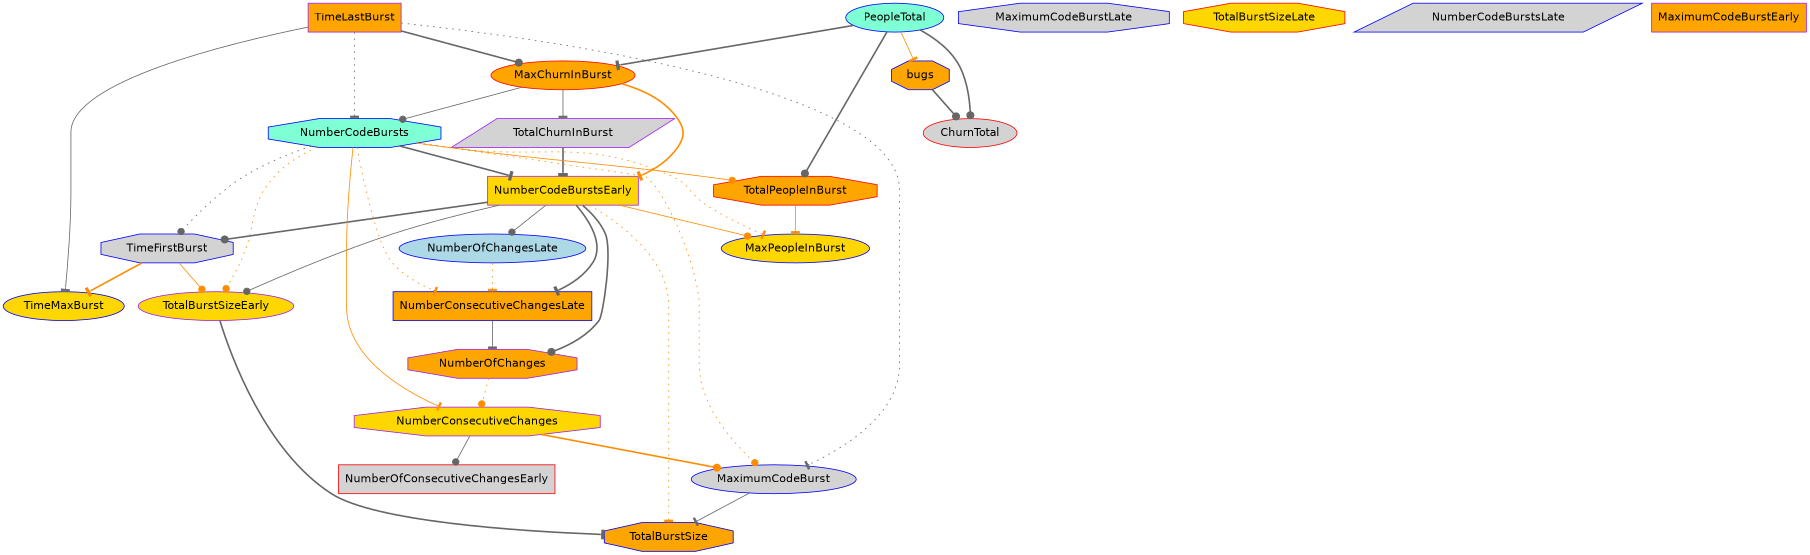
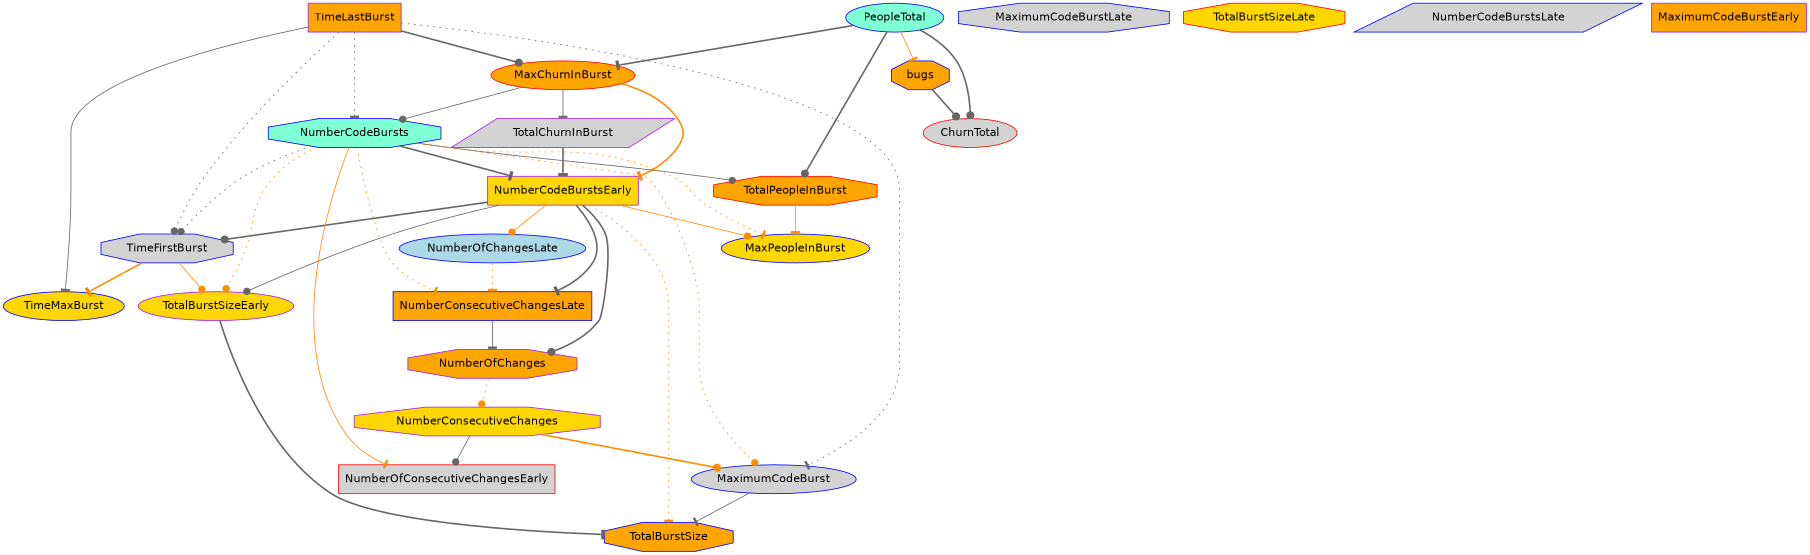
edge "TimeLastBurst" -> "TimeFirstBurst": added
edge "NumberCodeBursts" -> "TotalPeopleInBurst": color darkorange -> gray40
edge "NumberCodeBurstsEarly" -> "NumberOfChangesLate": color gray40 -> darkorange
edge "NumberCodeBursts" -> "NumberConsecutiveChanges": now "NumberCodeBursts" -> "NumberOfConsecutiveChangesEarly"
